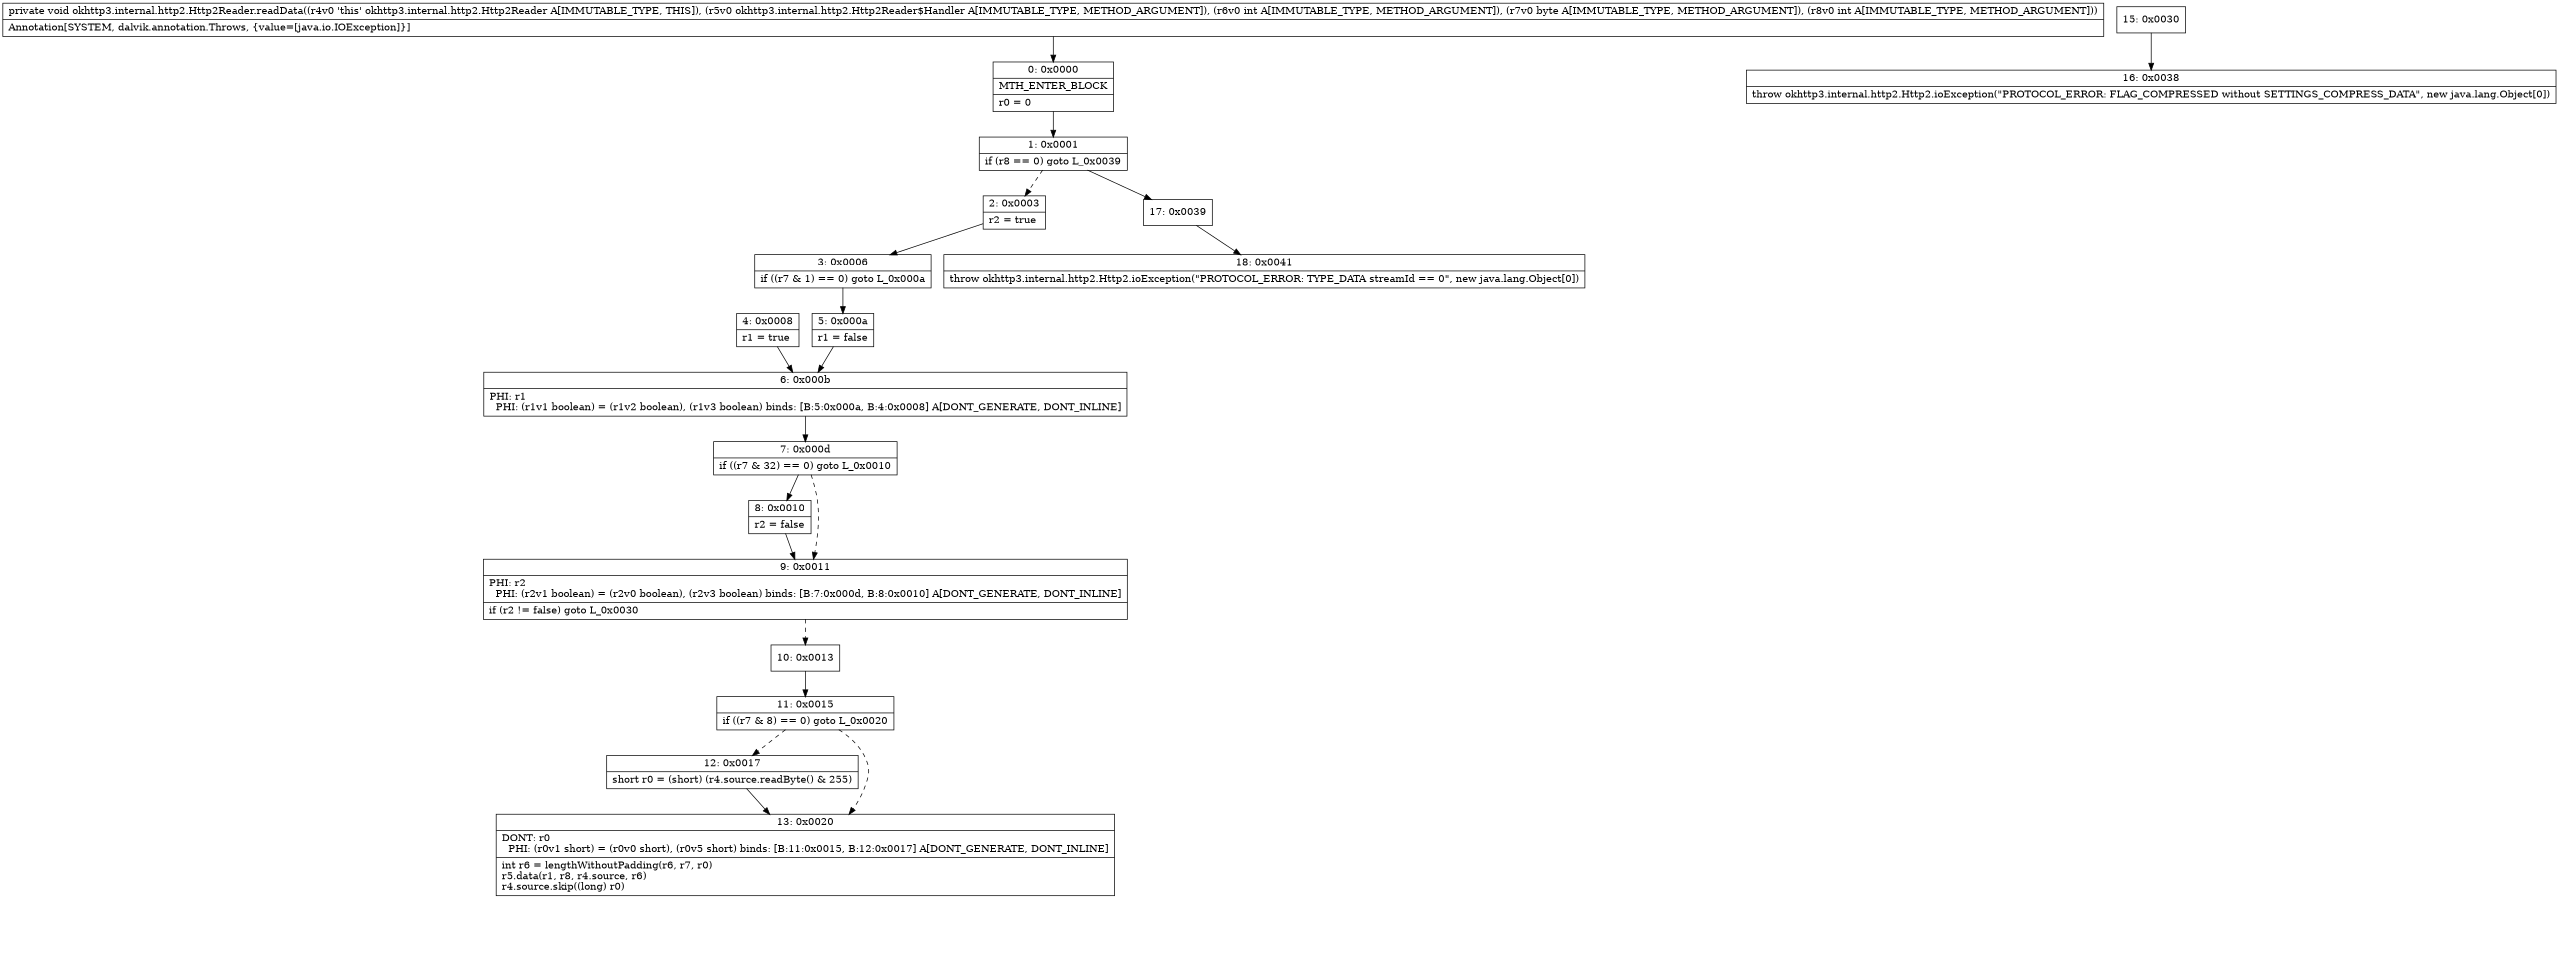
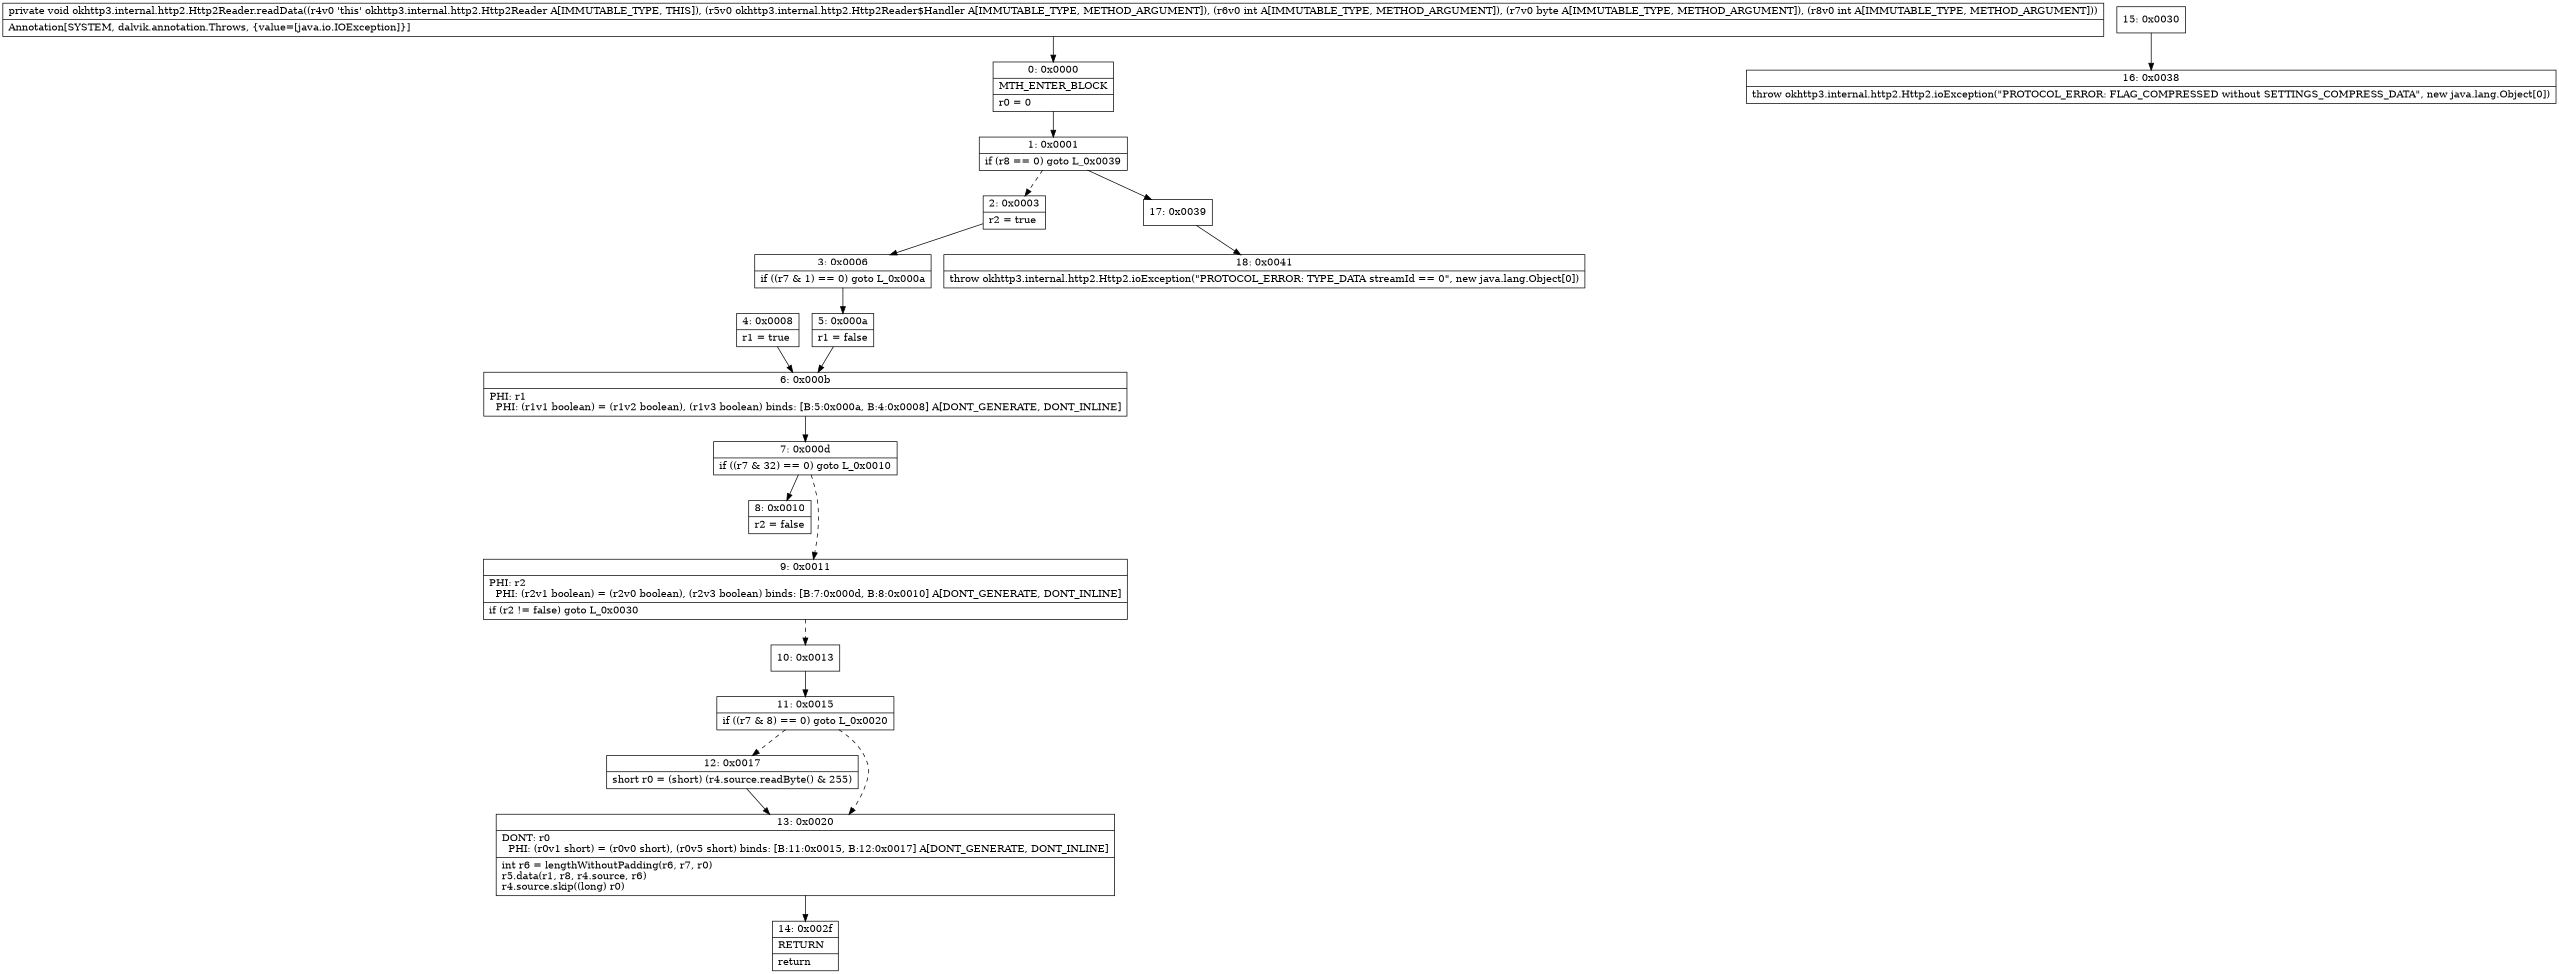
edge "8: 0x0010" -> "9: 0x0011": removed
node "14: 0x002f": added
